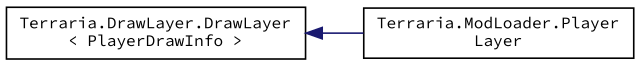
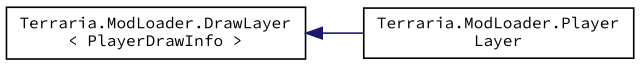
node "Terraria.DrawLayer.DrawLayer < PlayerDrawInfo >": label "Terraria.DrawLayer.DrawLayer < PlayerDrawInfo >" -> "Terraria.ModLoader.DrawLayer < PlayerDrawInfo >"
